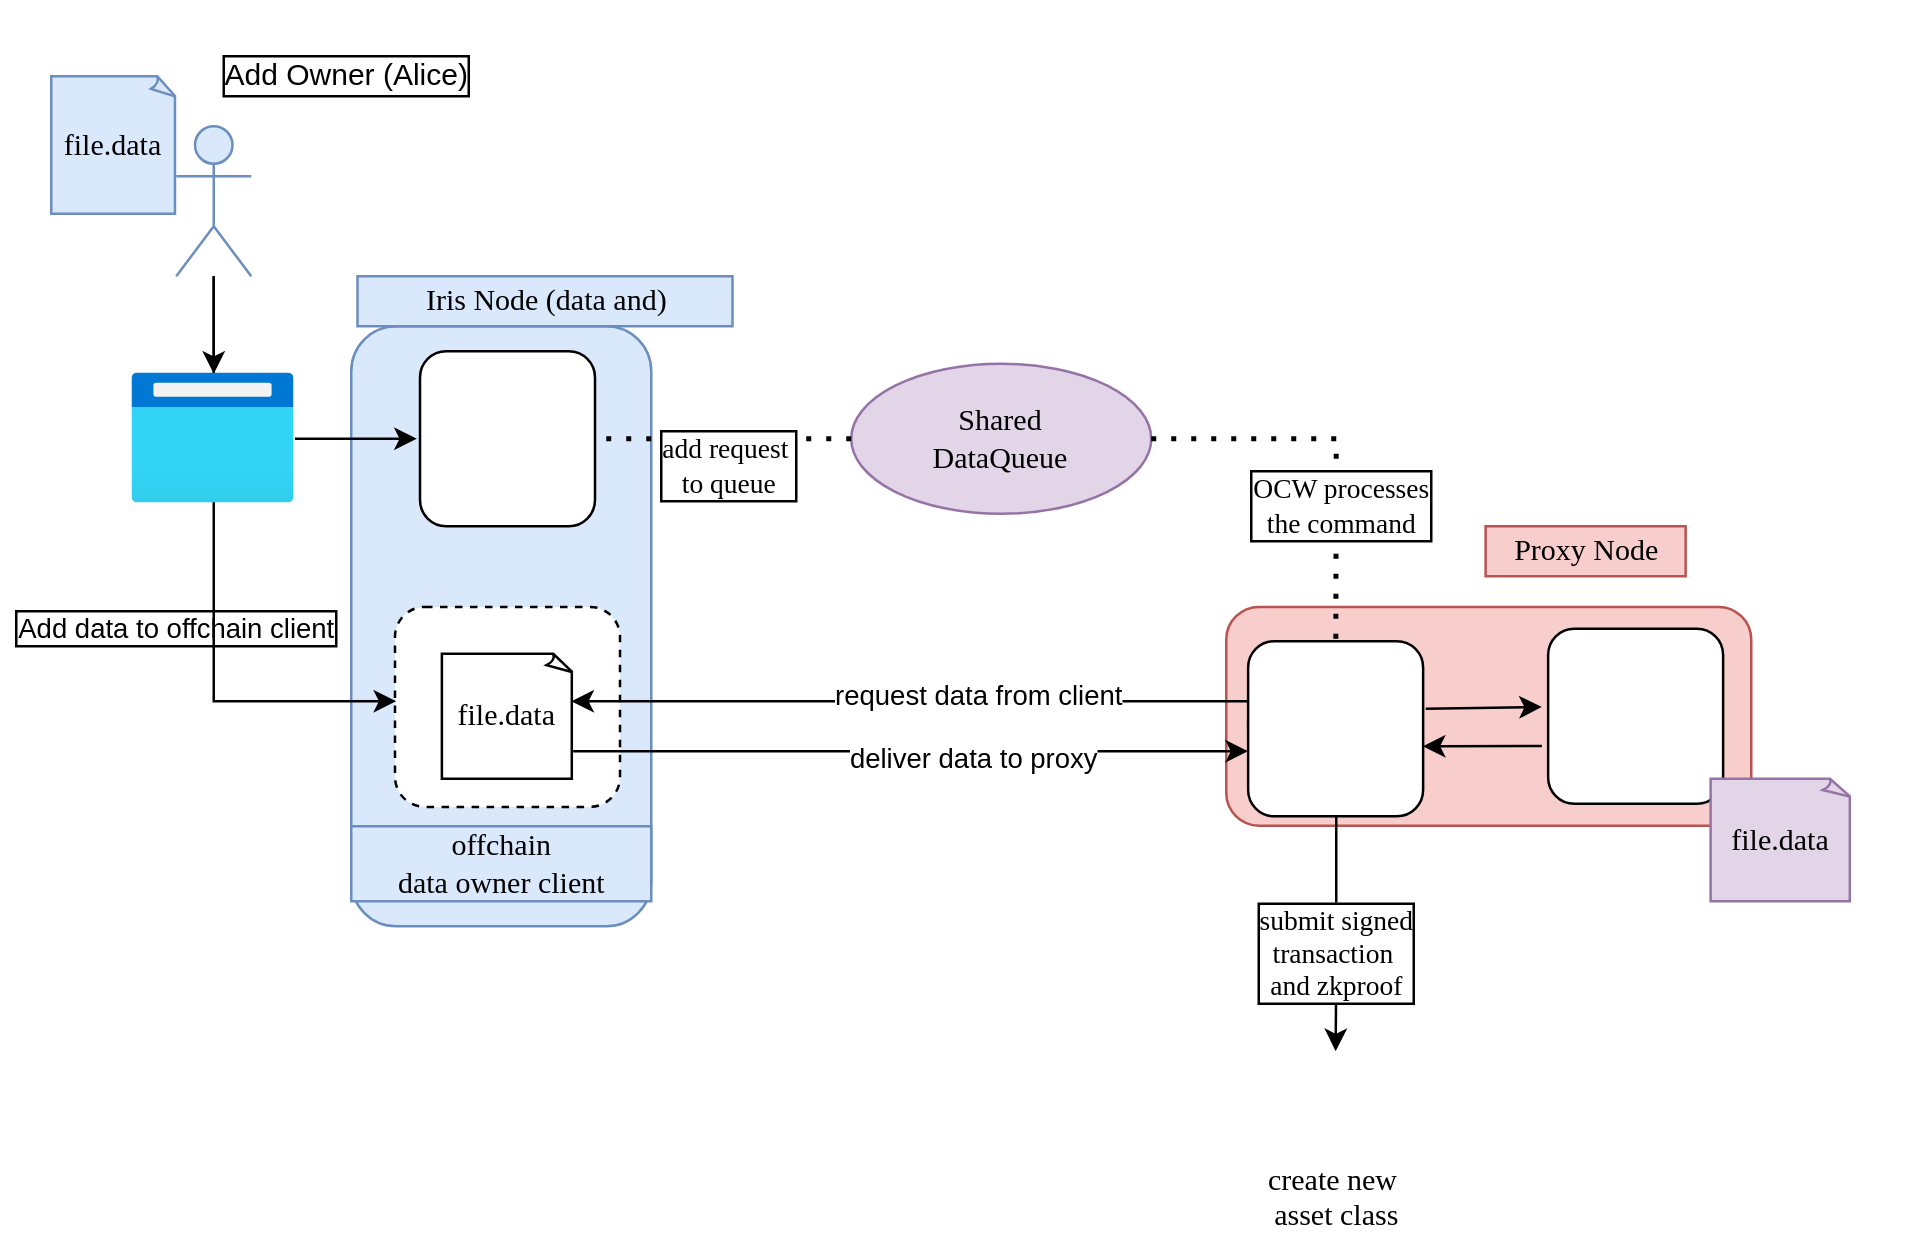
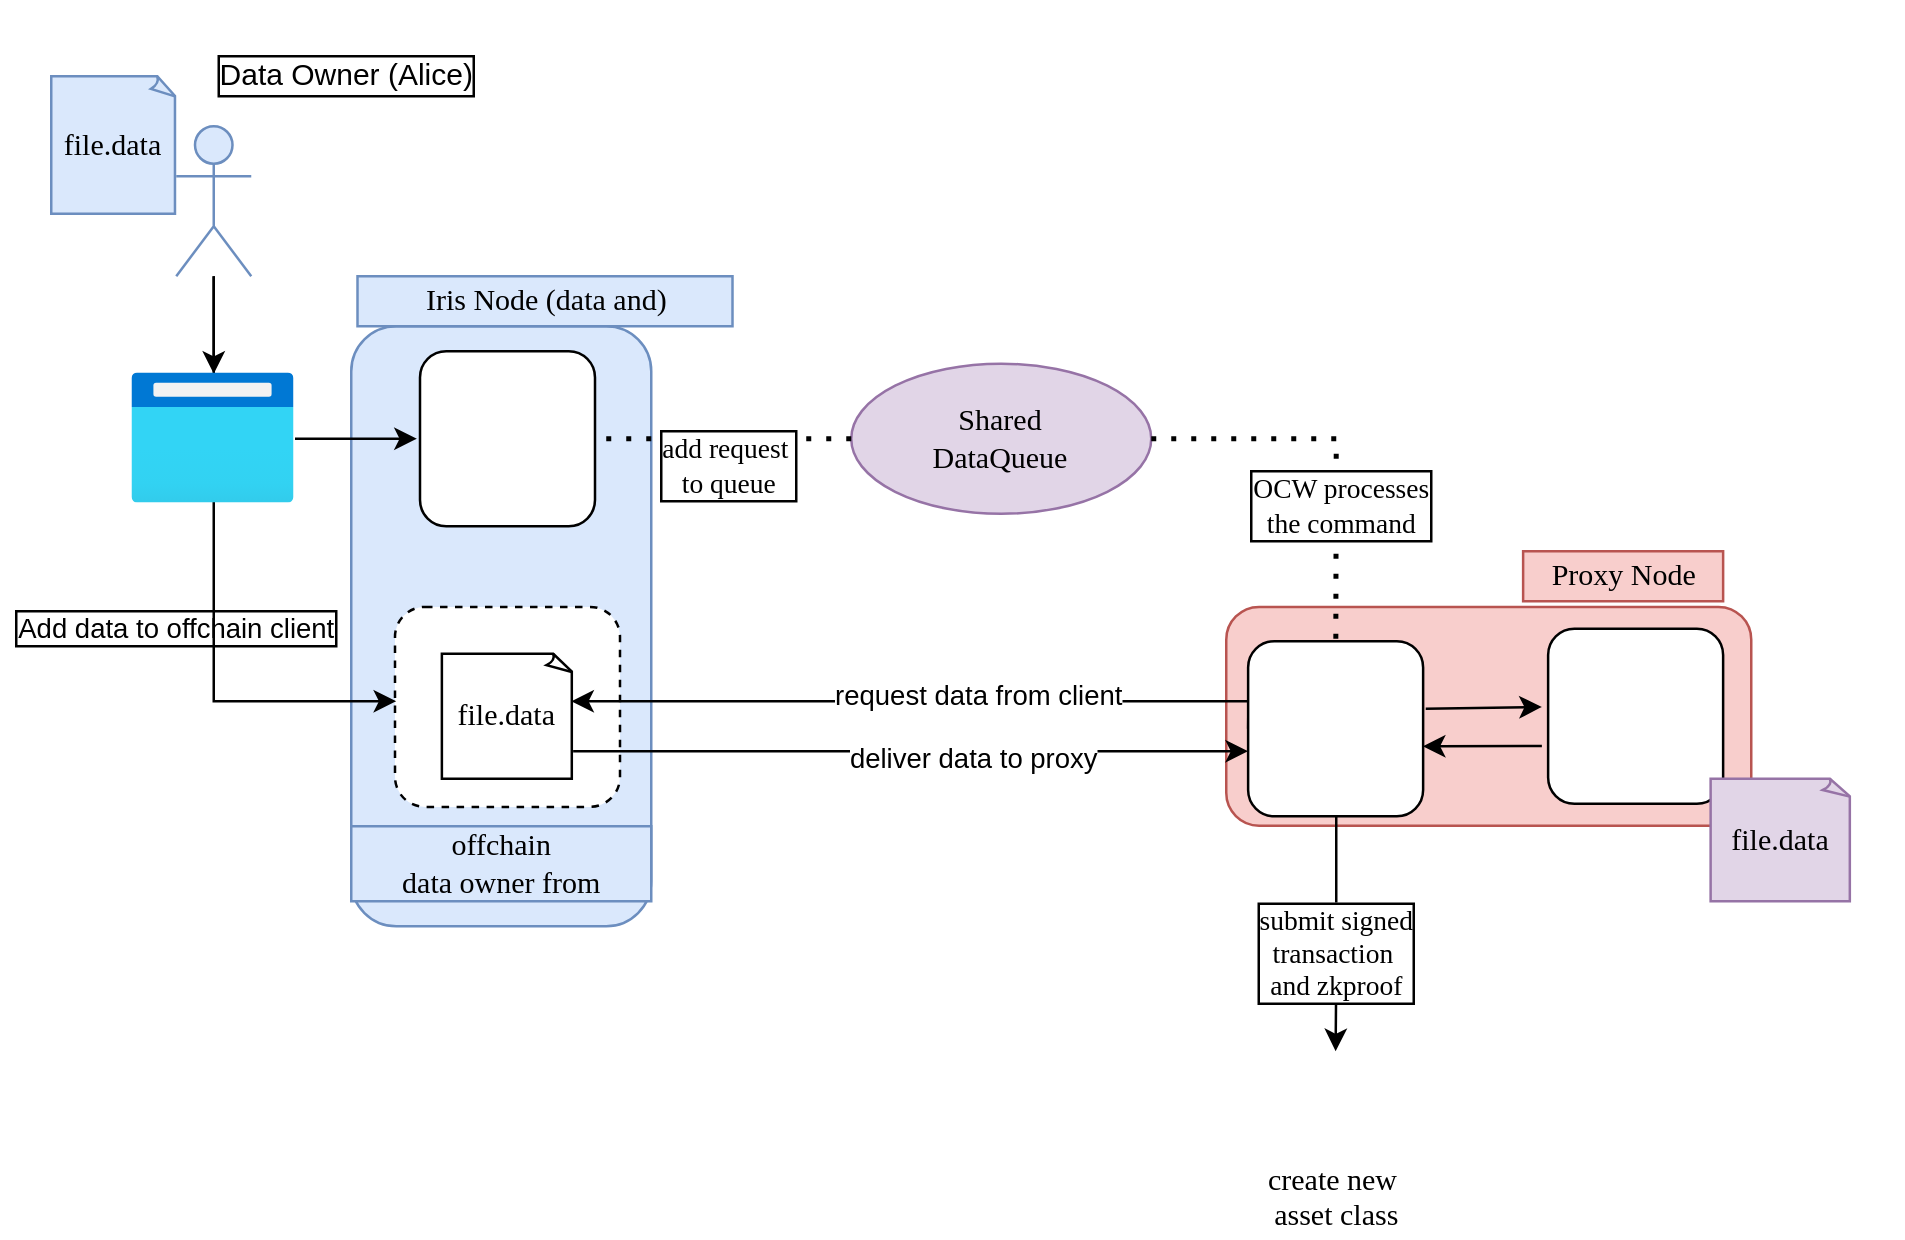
node "Add Owner (Alice)": label "Add Owner (Alice)" -> "Data Owner (Alice)"
node "Proxy Node": moved (1586, 551) -> (1623, 576)
node "offchain data owner client": label "offchain data owner client" -> "offchain data owner from"
